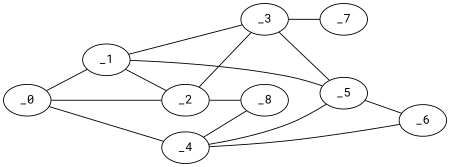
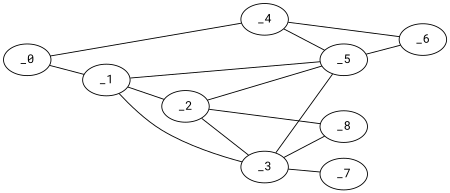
edge "_0" -- "_2": now "_5" -- "_2"
edge "_8" -- "_4": now "_8" -- "_3"
